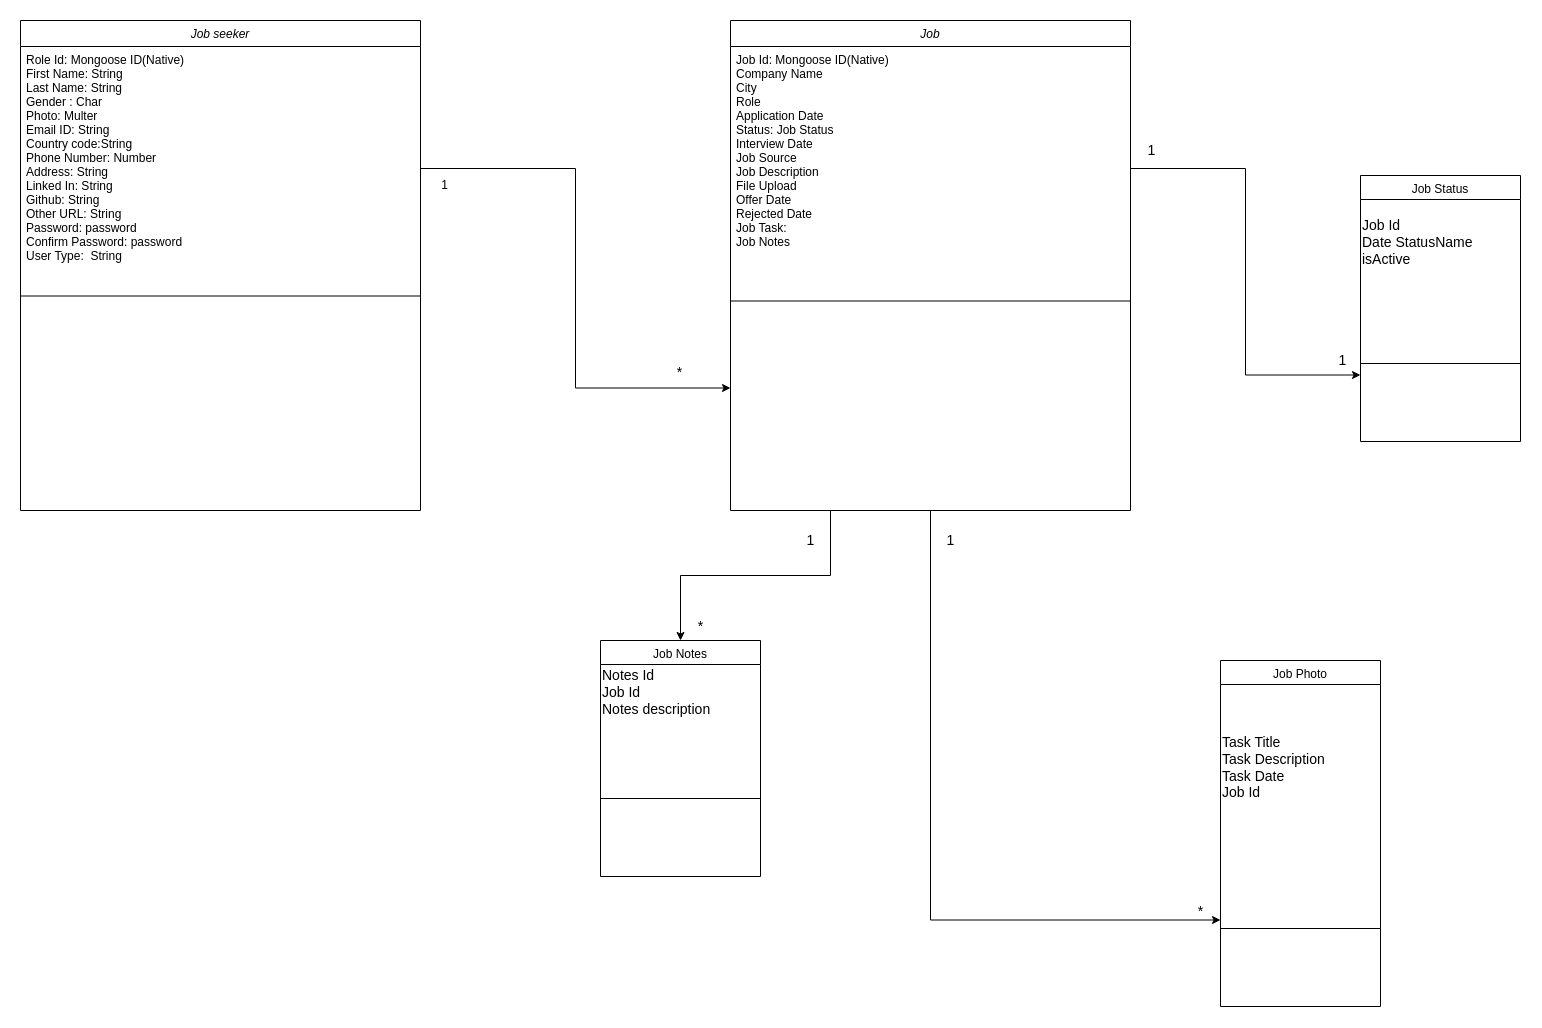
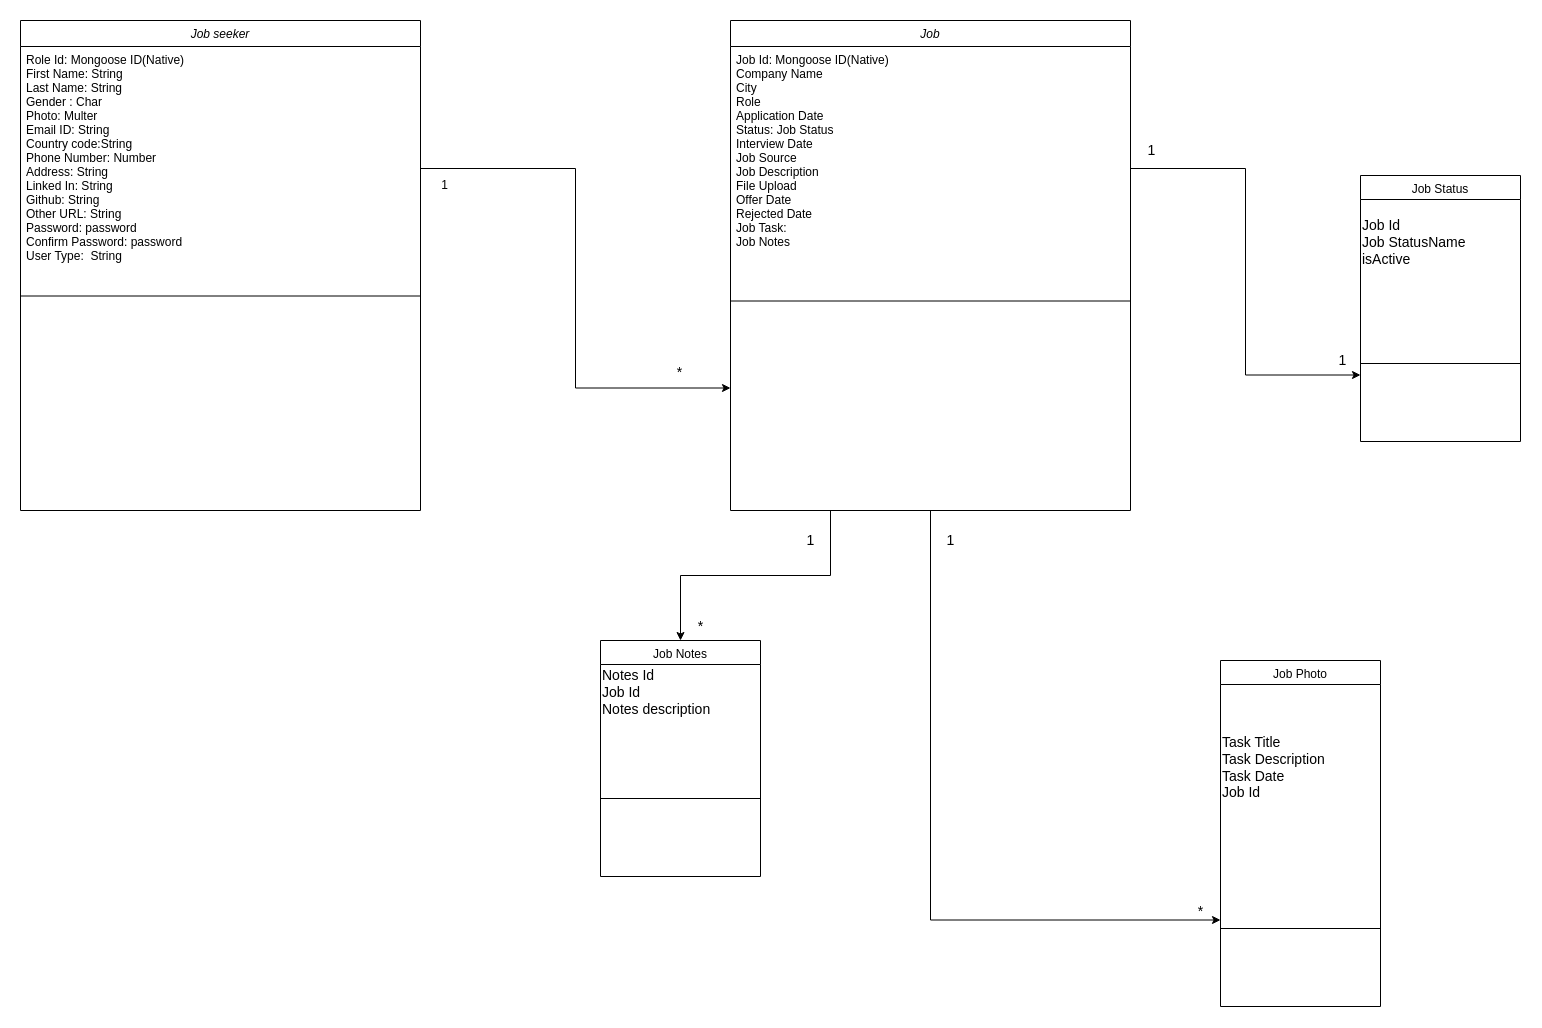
node "Job Id Date StatusName isActive": label "Job Id Date StatusName isActive" -> "Job Id Job StatusName isActive"
